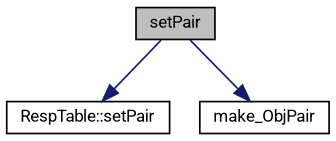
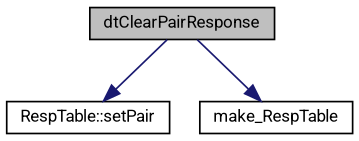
node "setPair": label "setPair" -> "dtClearPairResponse"
node "make_ObjPair": label "make_ObjPair" -> "make_RespTable"
